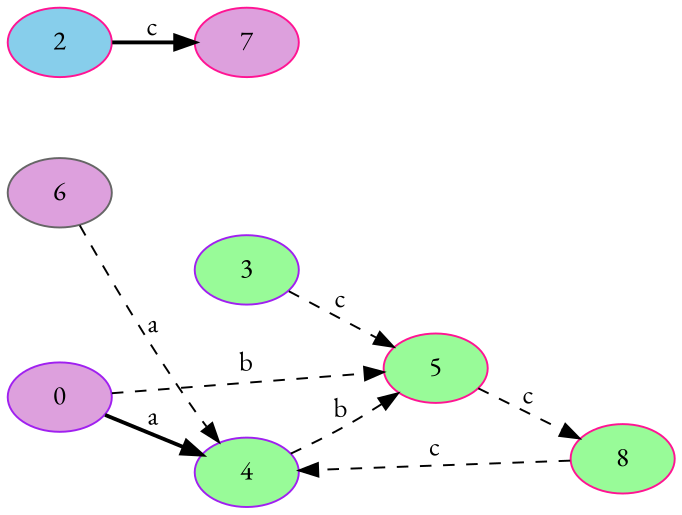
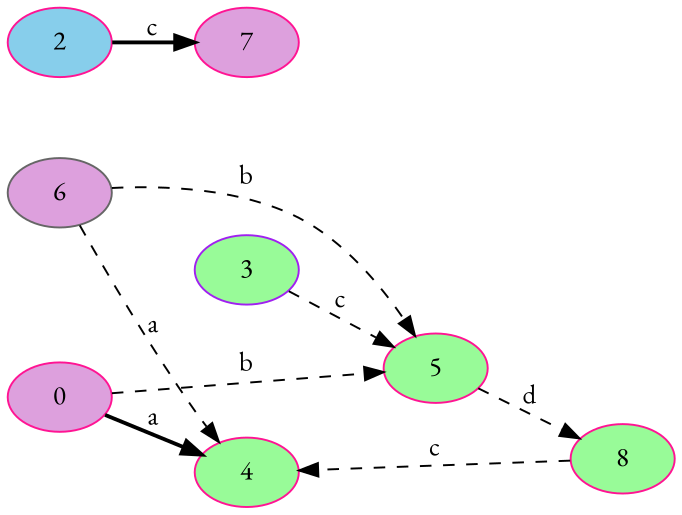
edge "5" -> "8": label "c" -> "d"
node "0": color purple -> deeppink
edge "4" -> "5": now "6" -> "5"
node "4": color purple -> deeppink
